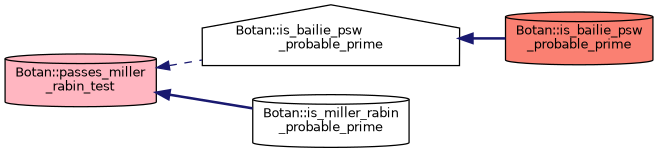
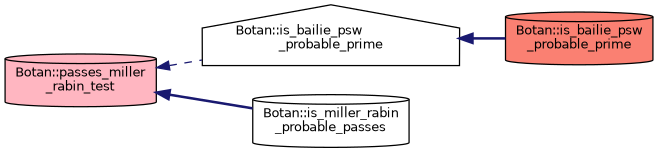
node "Botan::is_miller_rabin _probable_prime": label "Botan::is_miller_rabin _probable_prime" -> "Botan::is_miller_rabin _probable_passes"
